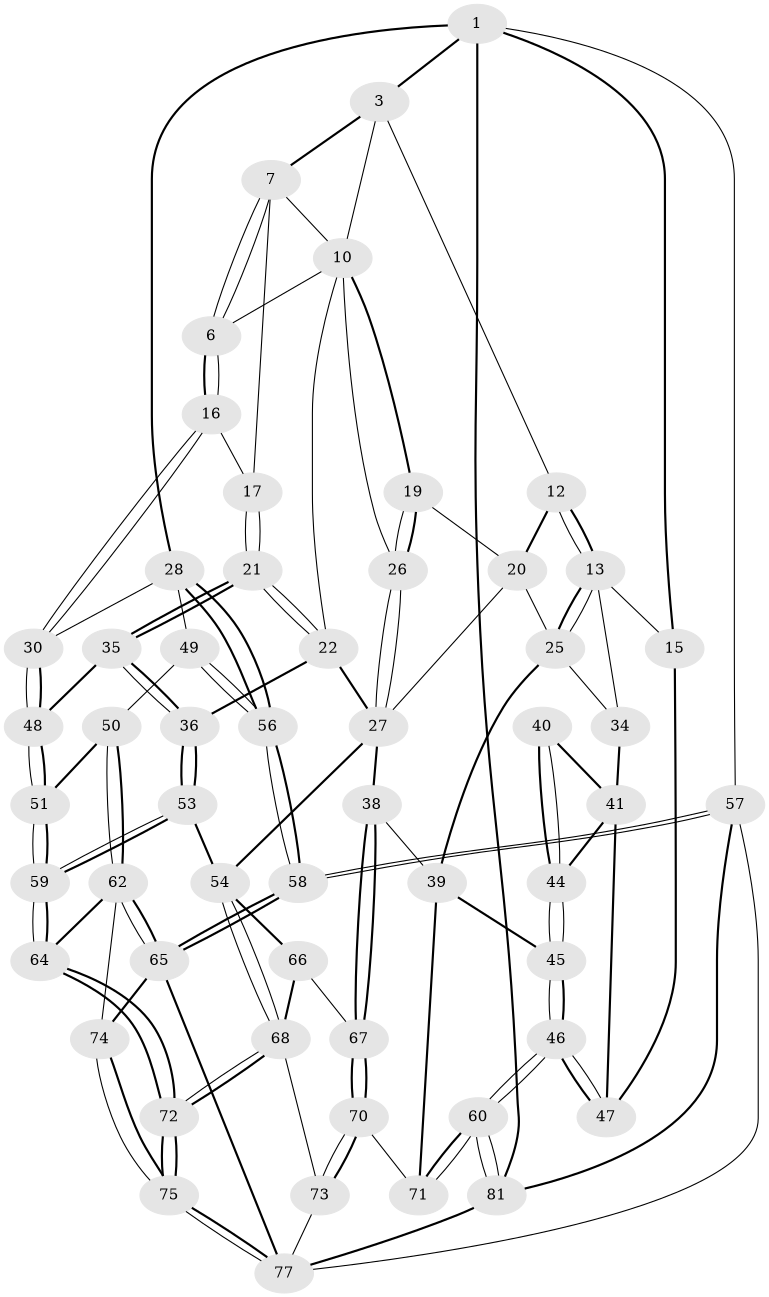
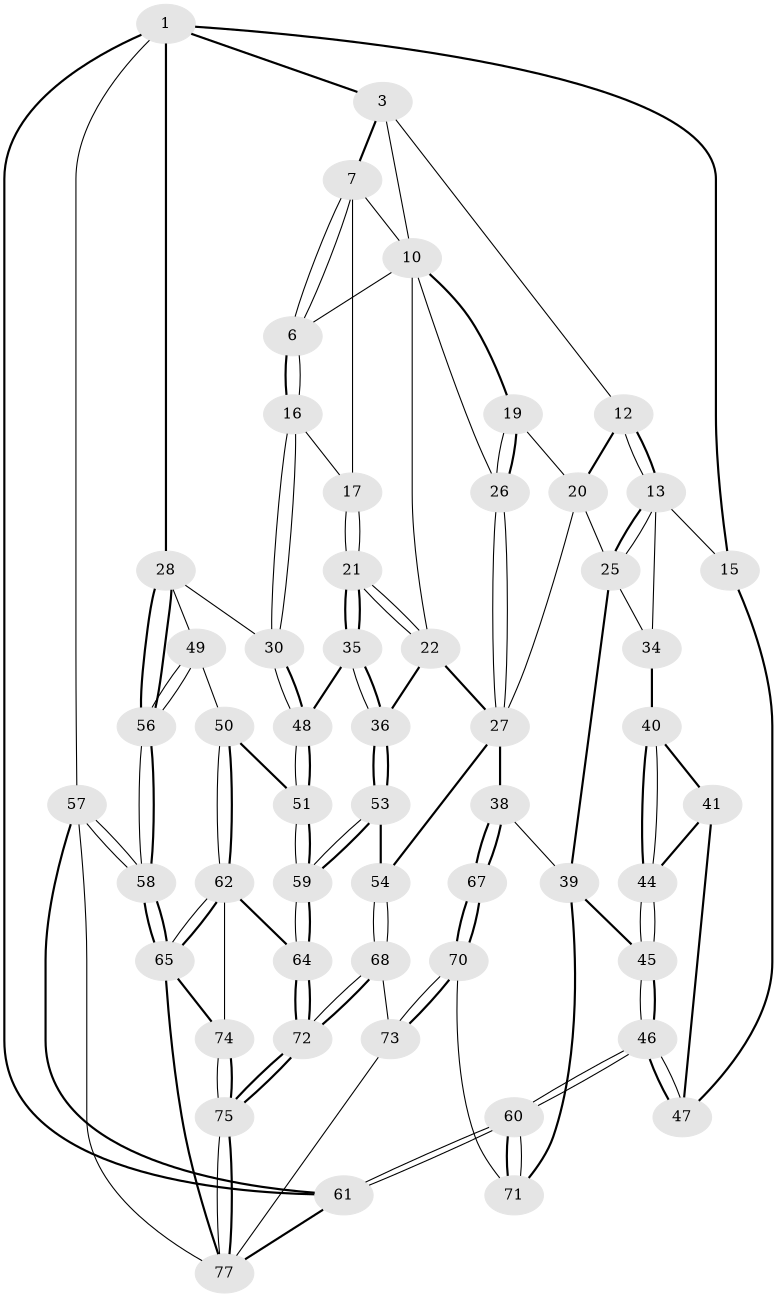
edge "34" -- "41": now "34" -- "40"
node "66": removed
node "81": label "81" -> "61"
